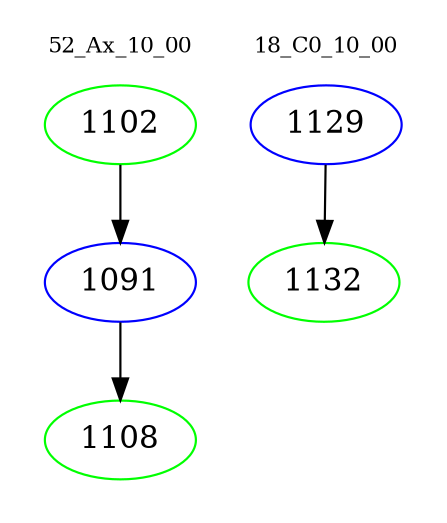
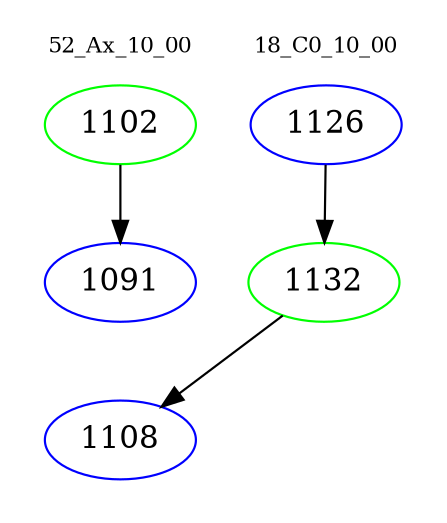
node "1129": label "1129" -> "1126"
edge "1091" -> "1108": now "1132" -> "1108"
node "1108": color green -> blue
